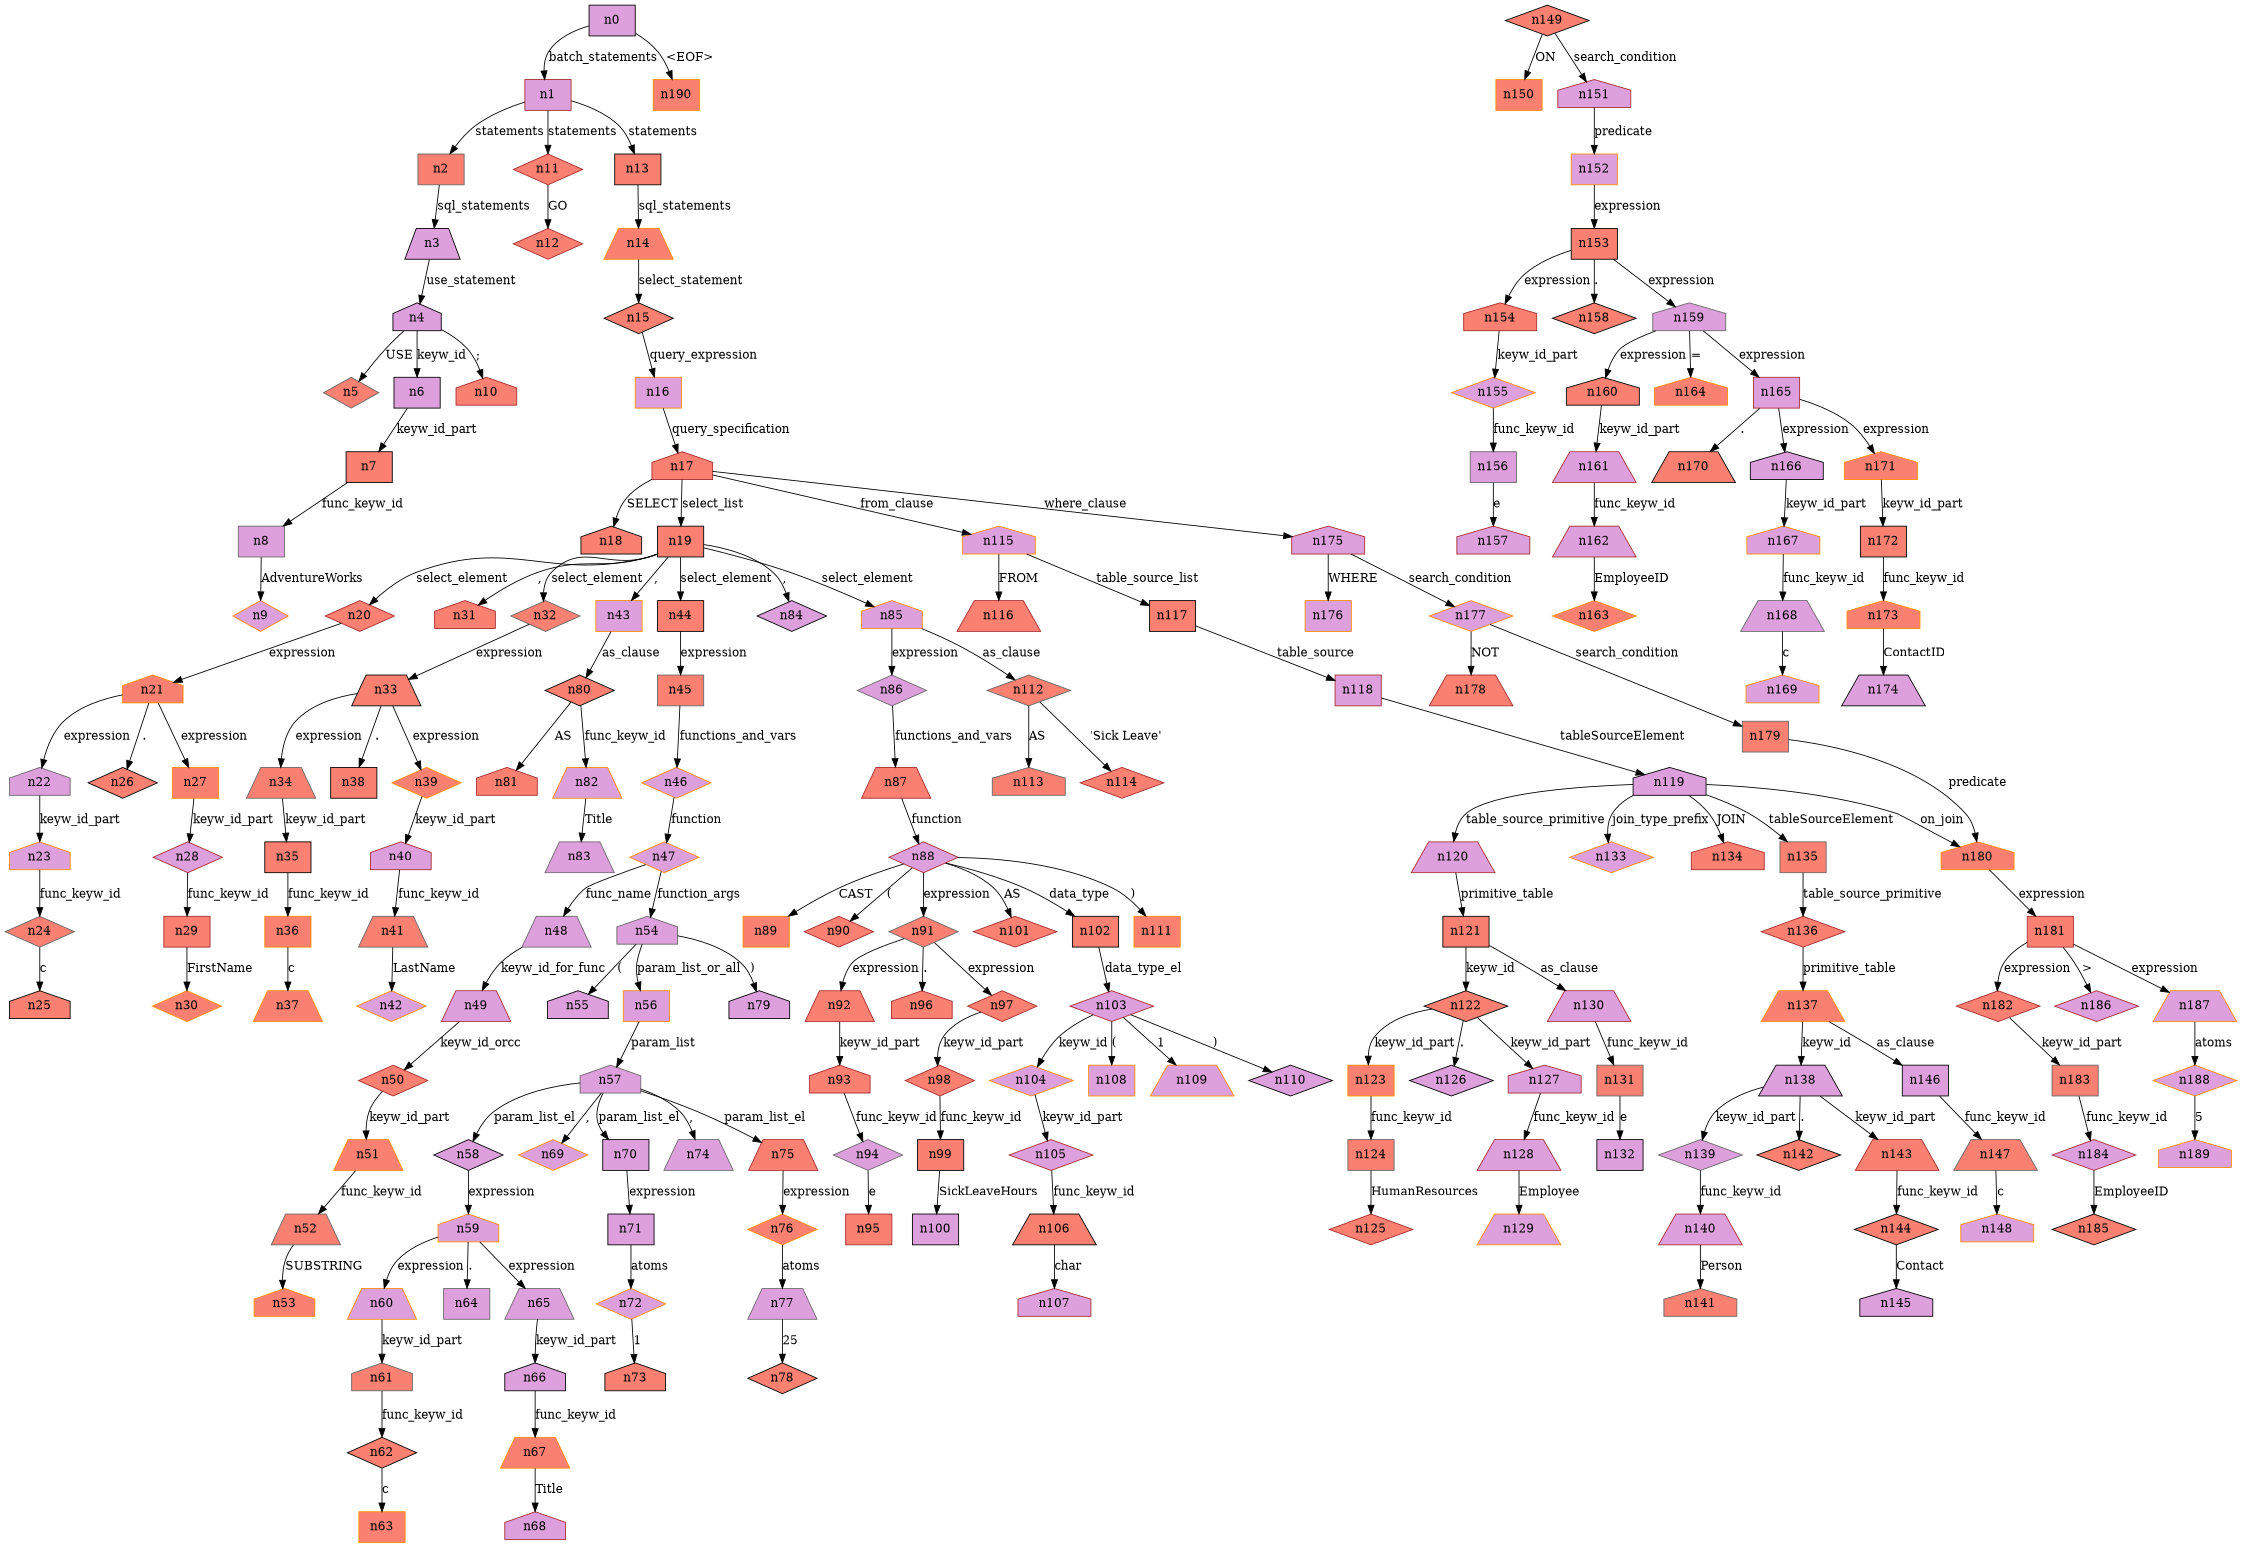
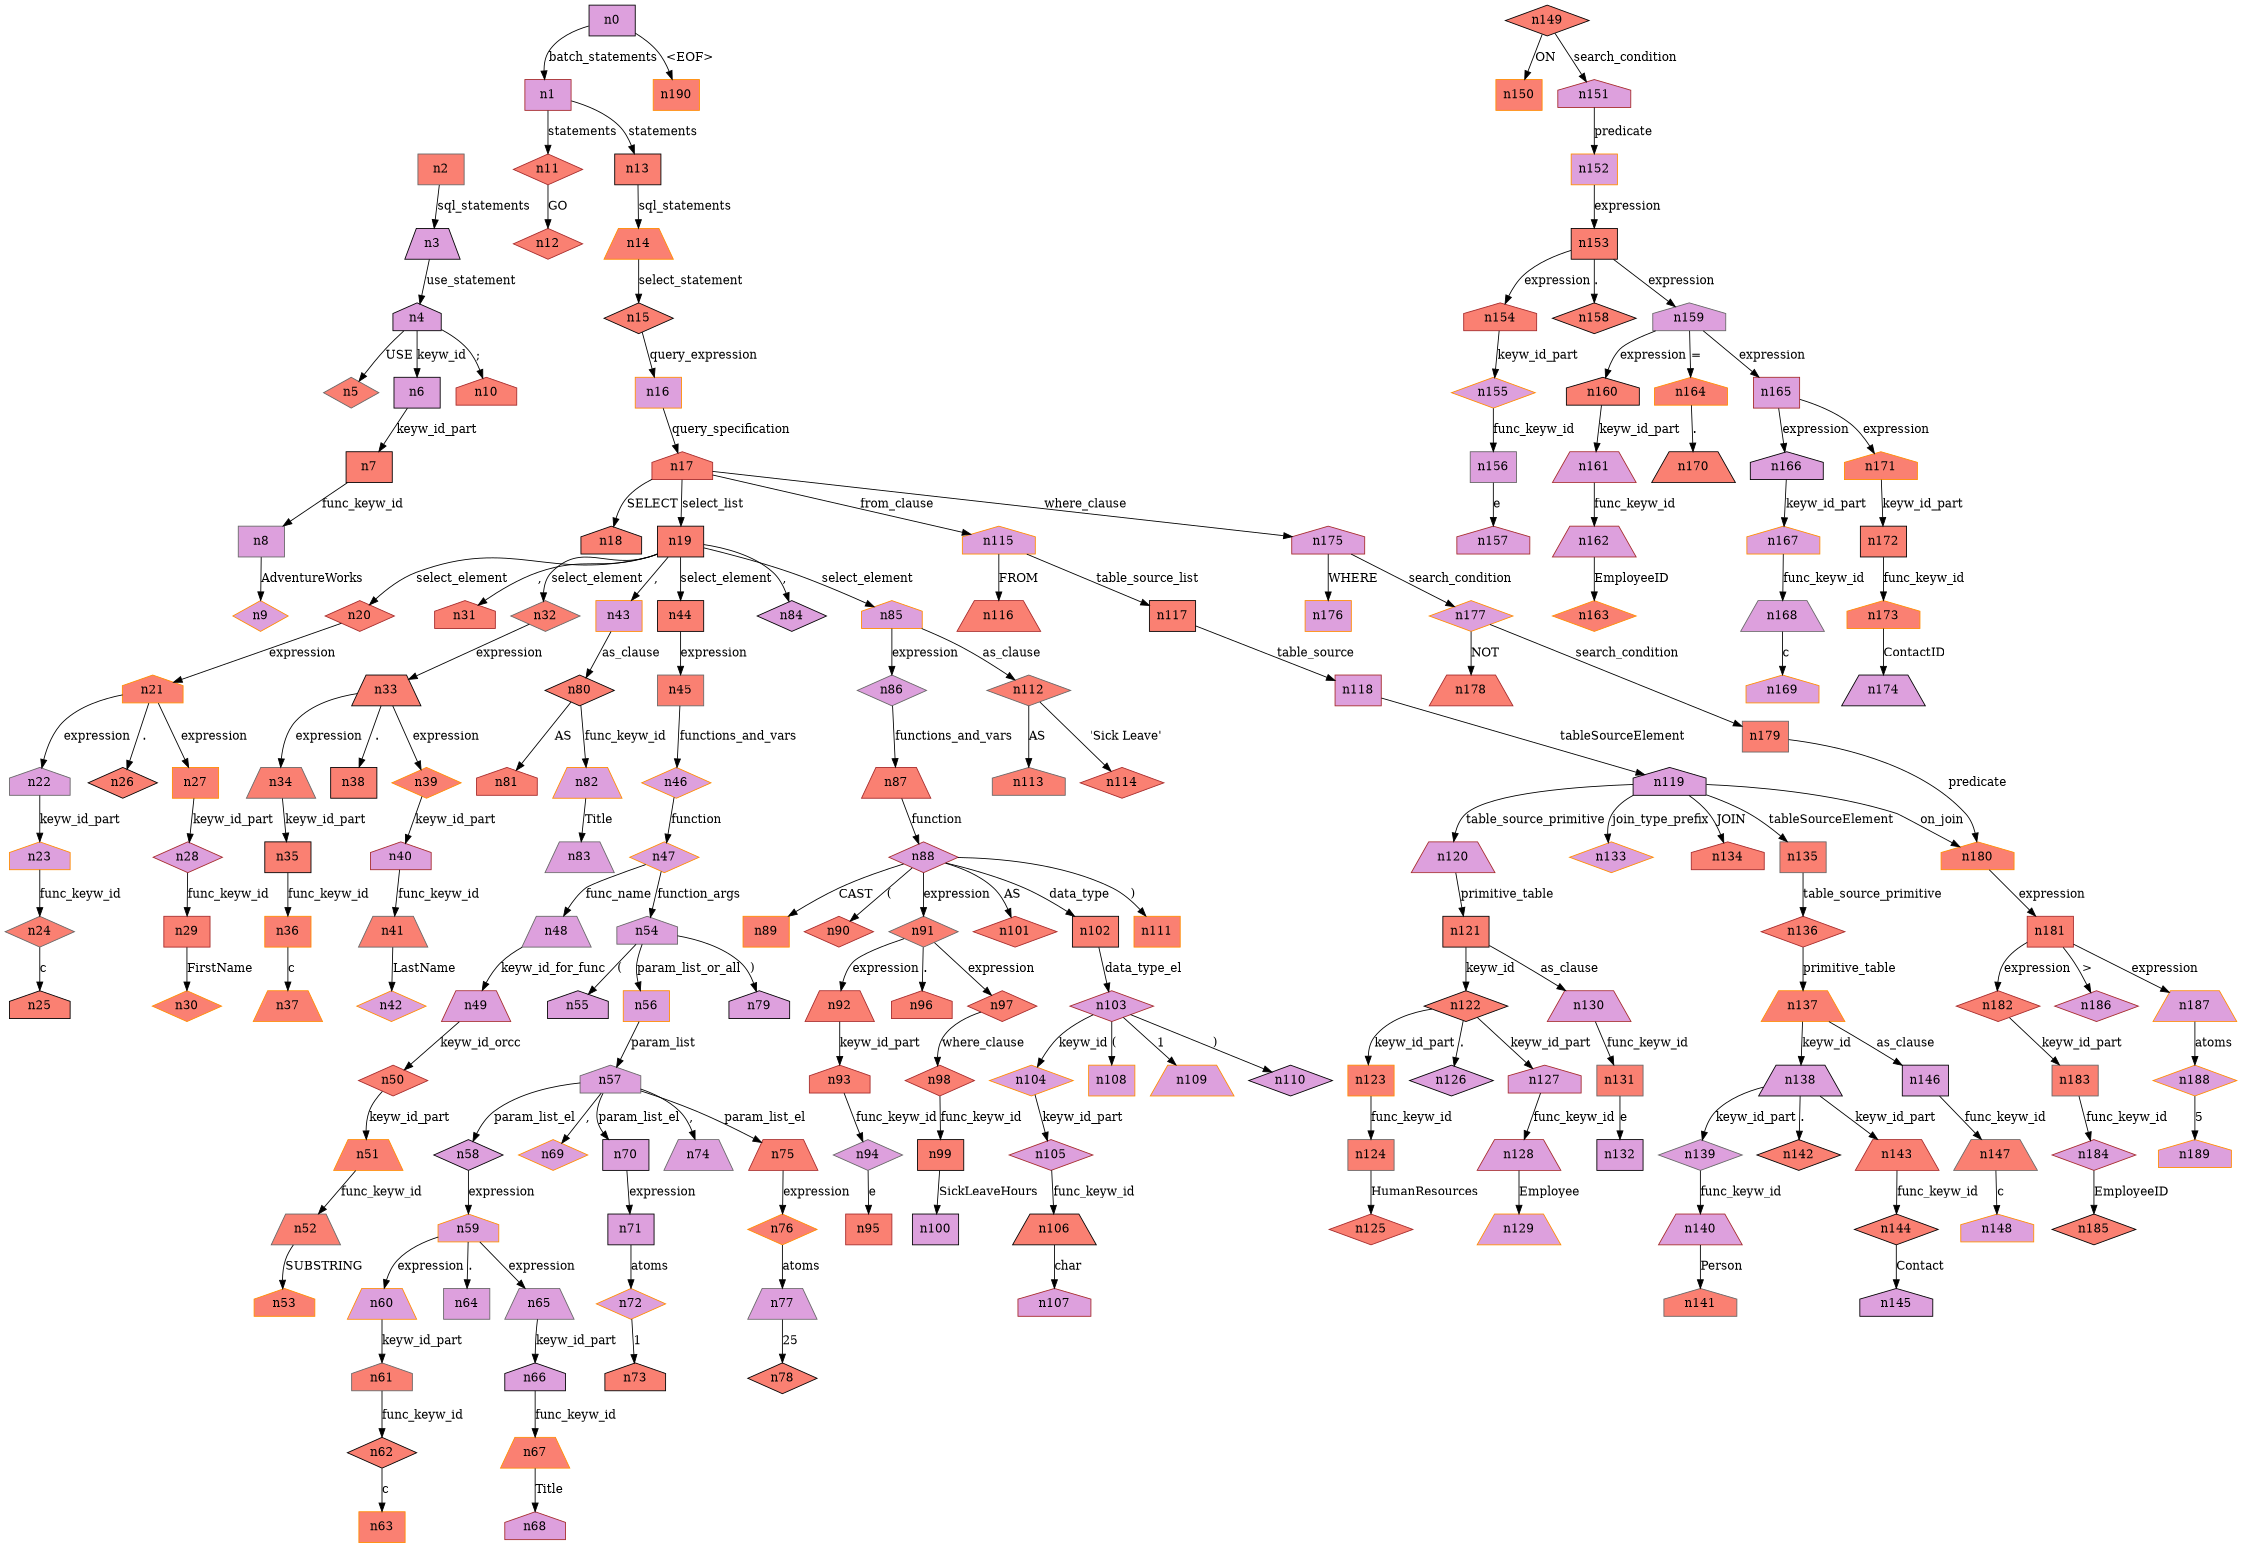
edge "n1" -> "n2": removed, label "statements"
edge "n165" -> "n170": now "n164" -> "n170"
edge "n97" -> "n98": label "keyw_id_part" -> "where_clause"
